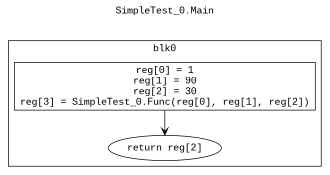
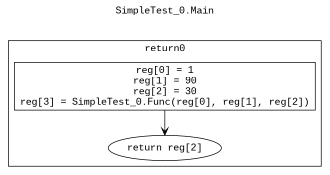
cluster "blk0": label "blk0" -> "return0"
